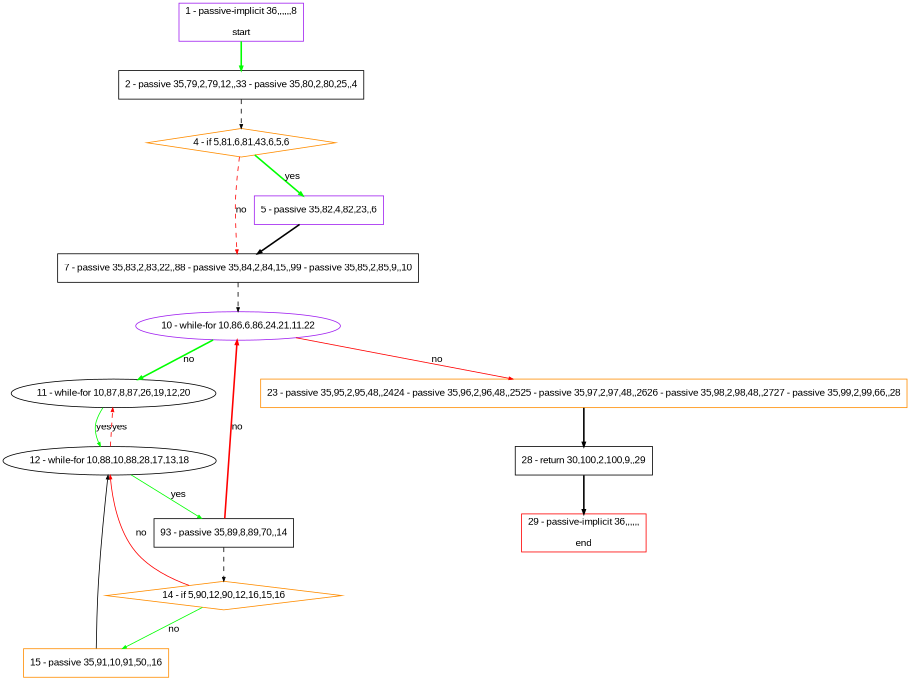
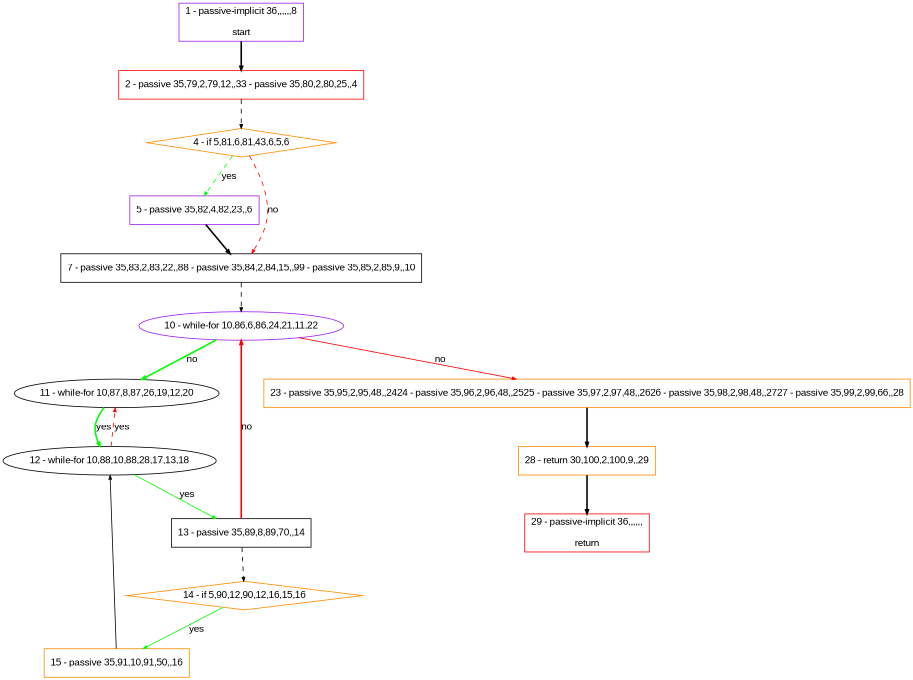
edge "1 - passive-implicit 36,,,,,,8 start" -> "2 - passive 35,79,2,79,12,,33 - passive 35,80,2,80,25,,4": color #00ff00 -> #000000
node "2 - passive 35,79,2,79,12,,33 - passive 35,80,2,80,25,,4": color black -> red
edge "4 - if 5,81,6,81,43,6,5,6" -> "5 - passive 35,82,4,82,23,,6": style bold -> dashed
edge "11 - while-for 10,87,8,87,26,19,12,20" -> "12 - while-for 10,88,10,88,28,17,13,18": style solid -> bold
node "28 - return 30,100,2,100,9,,29": color black -> darkorange
node "93 - passive 35,89,8,89,70,,14": label "93 - passive 35,89,8,89,70,,14" -> "13 - passive 35,89,8,89,70,,14"
node "29 - passive-implicit 36,,,,,, end": label "29 - passive-implicit 36,,,,,, end" -> "29 - passive-implicit 36,,,,,, return"
edge "14 - if 5,90,12,90,12,16,15,16" -> "12 - while-for 10,88,10,88,28,17,13,18": removed, label "no"
edge "14 - if 5,90,12,90,12,16,15,16" -> "15 - passive 35,91,10,91,50,,16": label "no" -> "yes"
